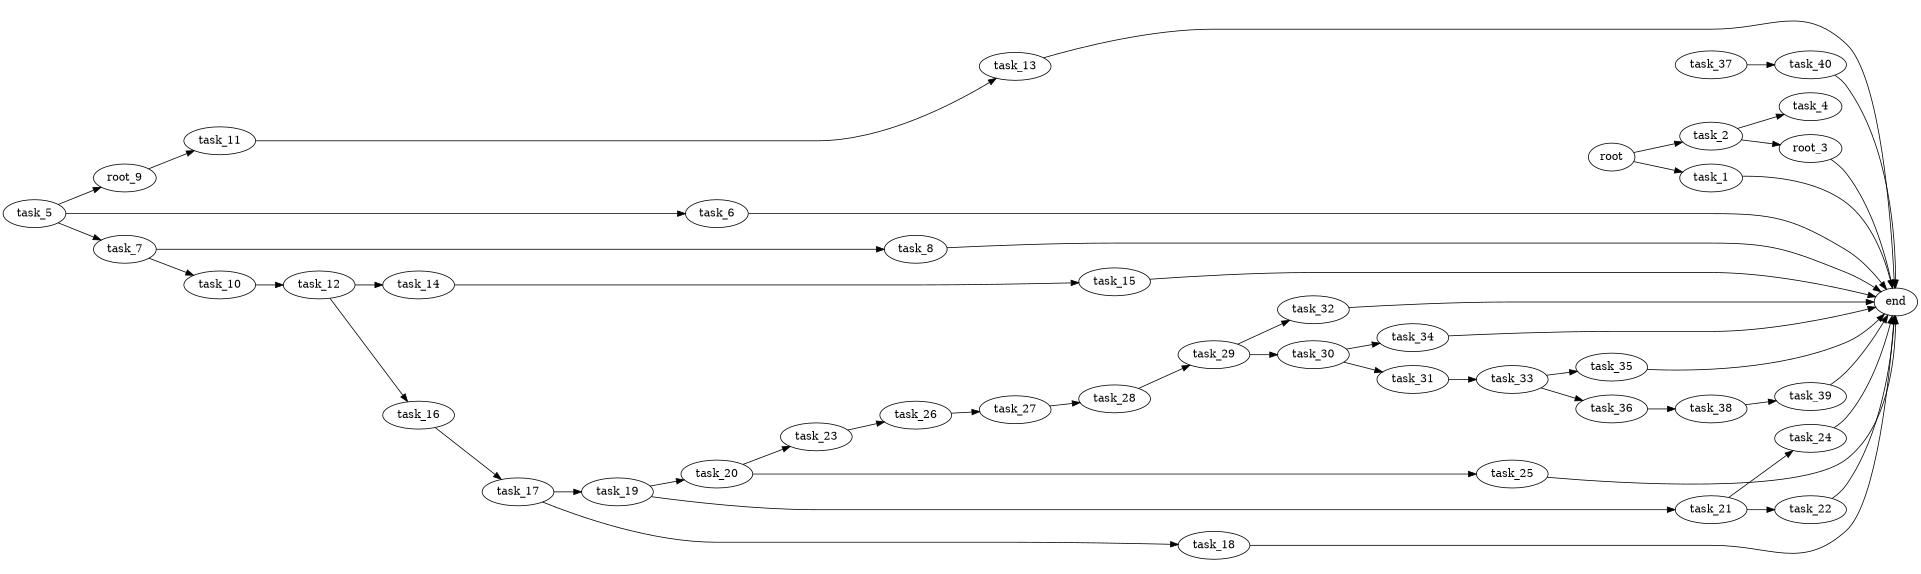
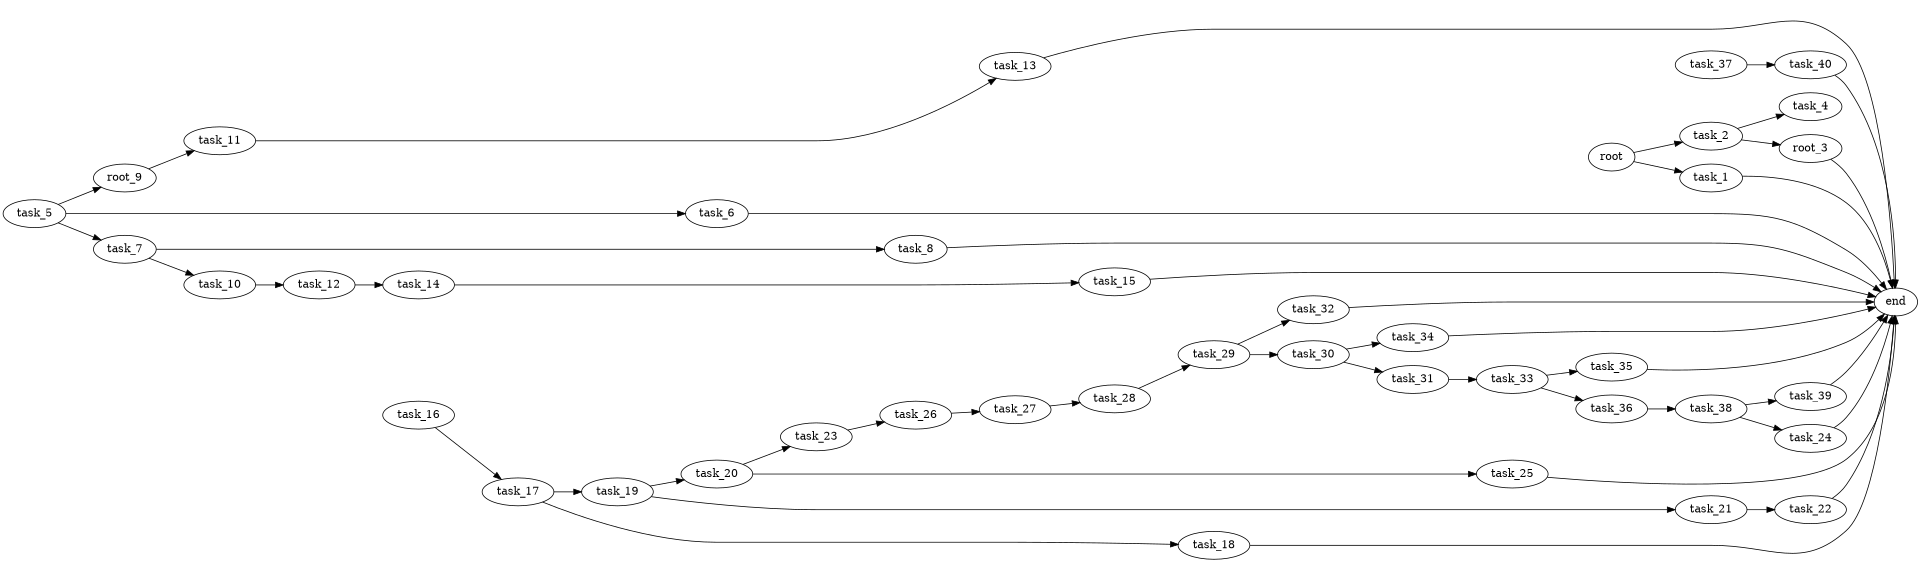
edge "task_12" -> "task_16": removed
edge "task_21" -> "task_24": now "task_38" -> "task_24"
